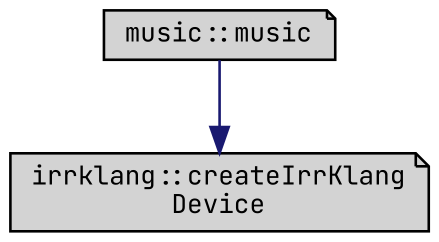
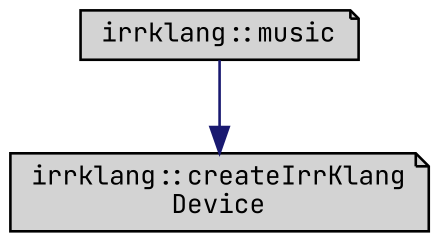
node "music::music": label "music::music" -> "irrklang::music"
